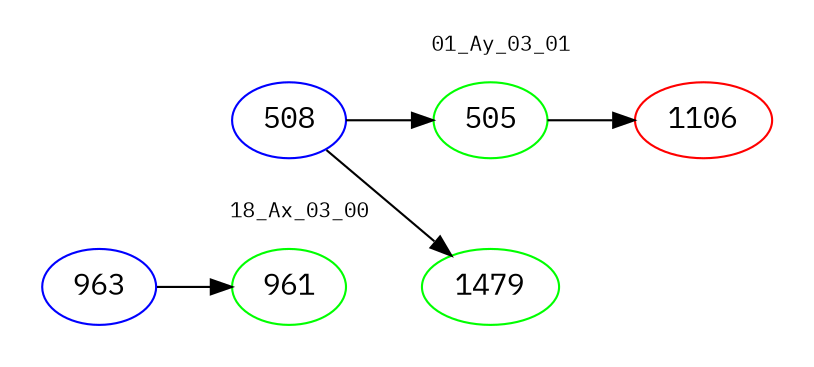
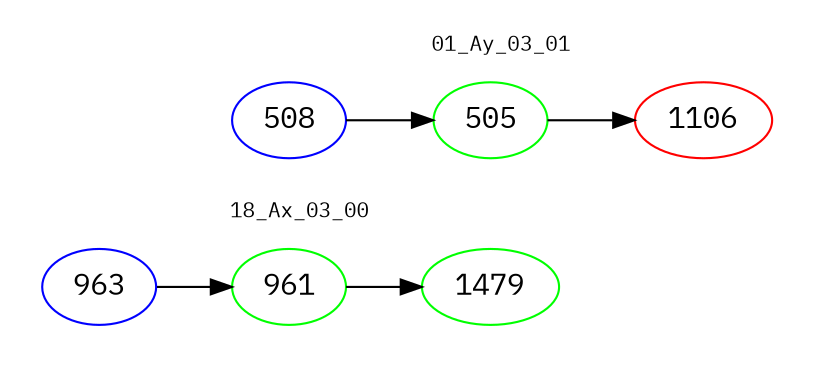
edge "508" -> "1479": now "961" -> "1479"
